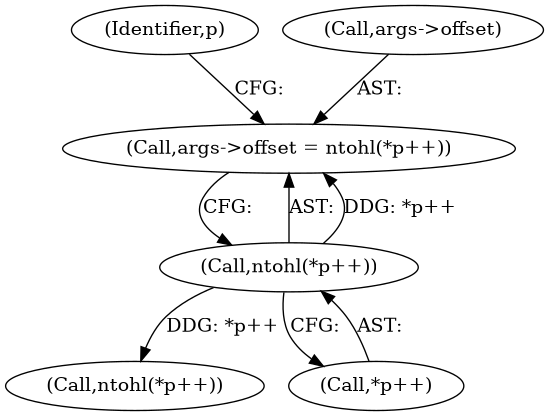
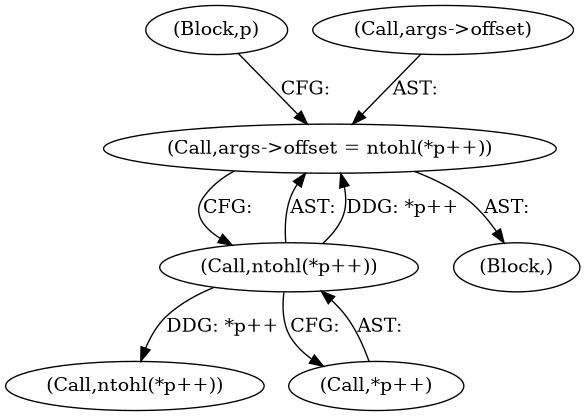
node "(Identifier,p)": label "(Identifier,p)" -> "(Block,p)"
node "(Block,)": added
